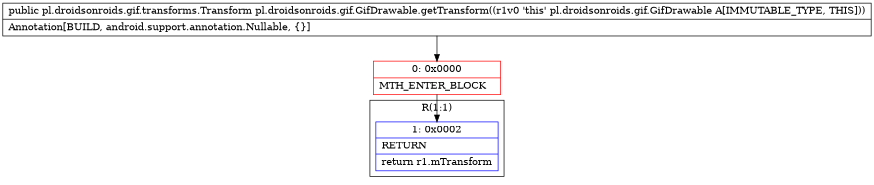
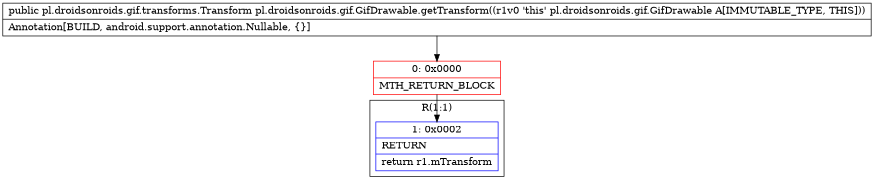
node "0: 0x0000": text "MTH_ENTER_BLOCK" -> "MTH_RETURN_BLOCK"
